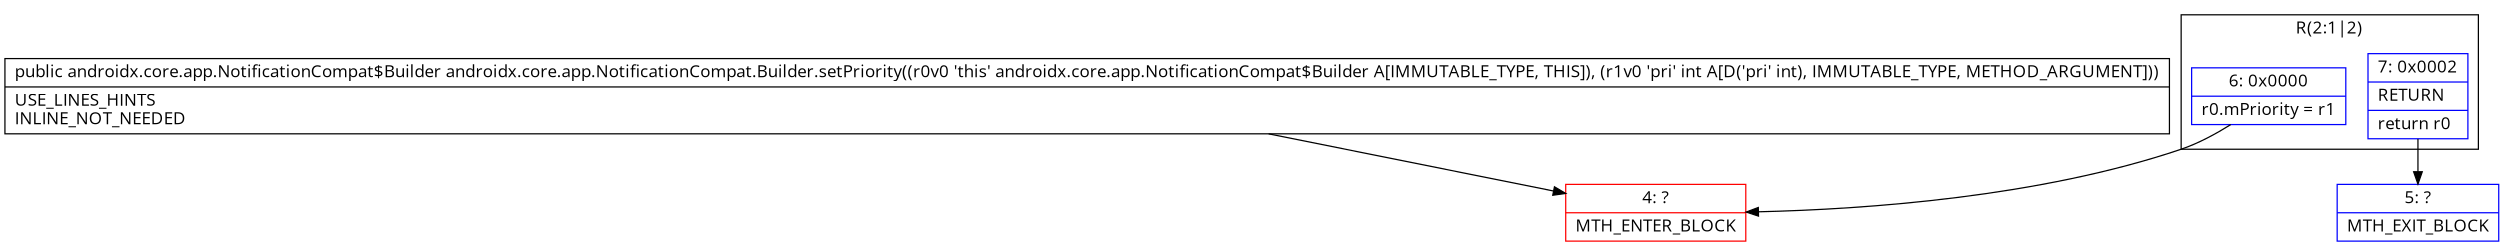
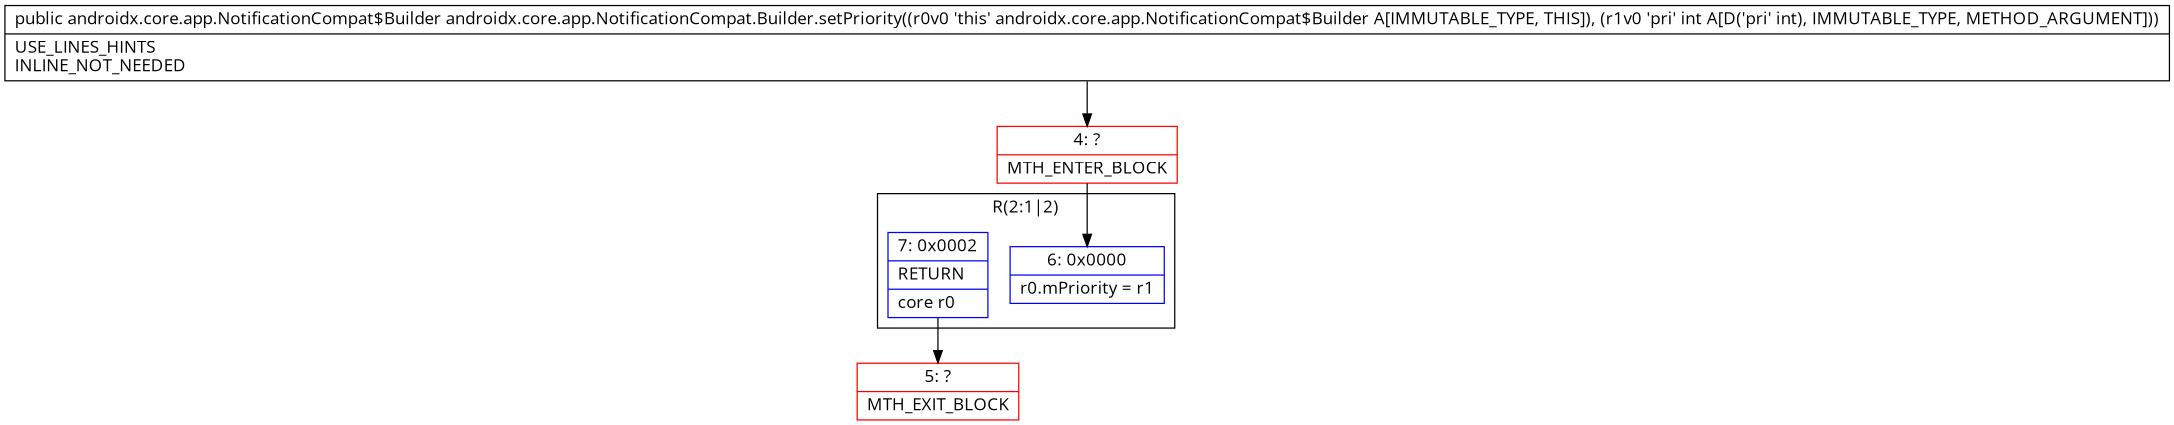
node "7: 0x0002": text "return r0" -> "core r0"
edge "6: 0x0000" -> "4: ?": reversed
node "5: ?": color blue -> red
